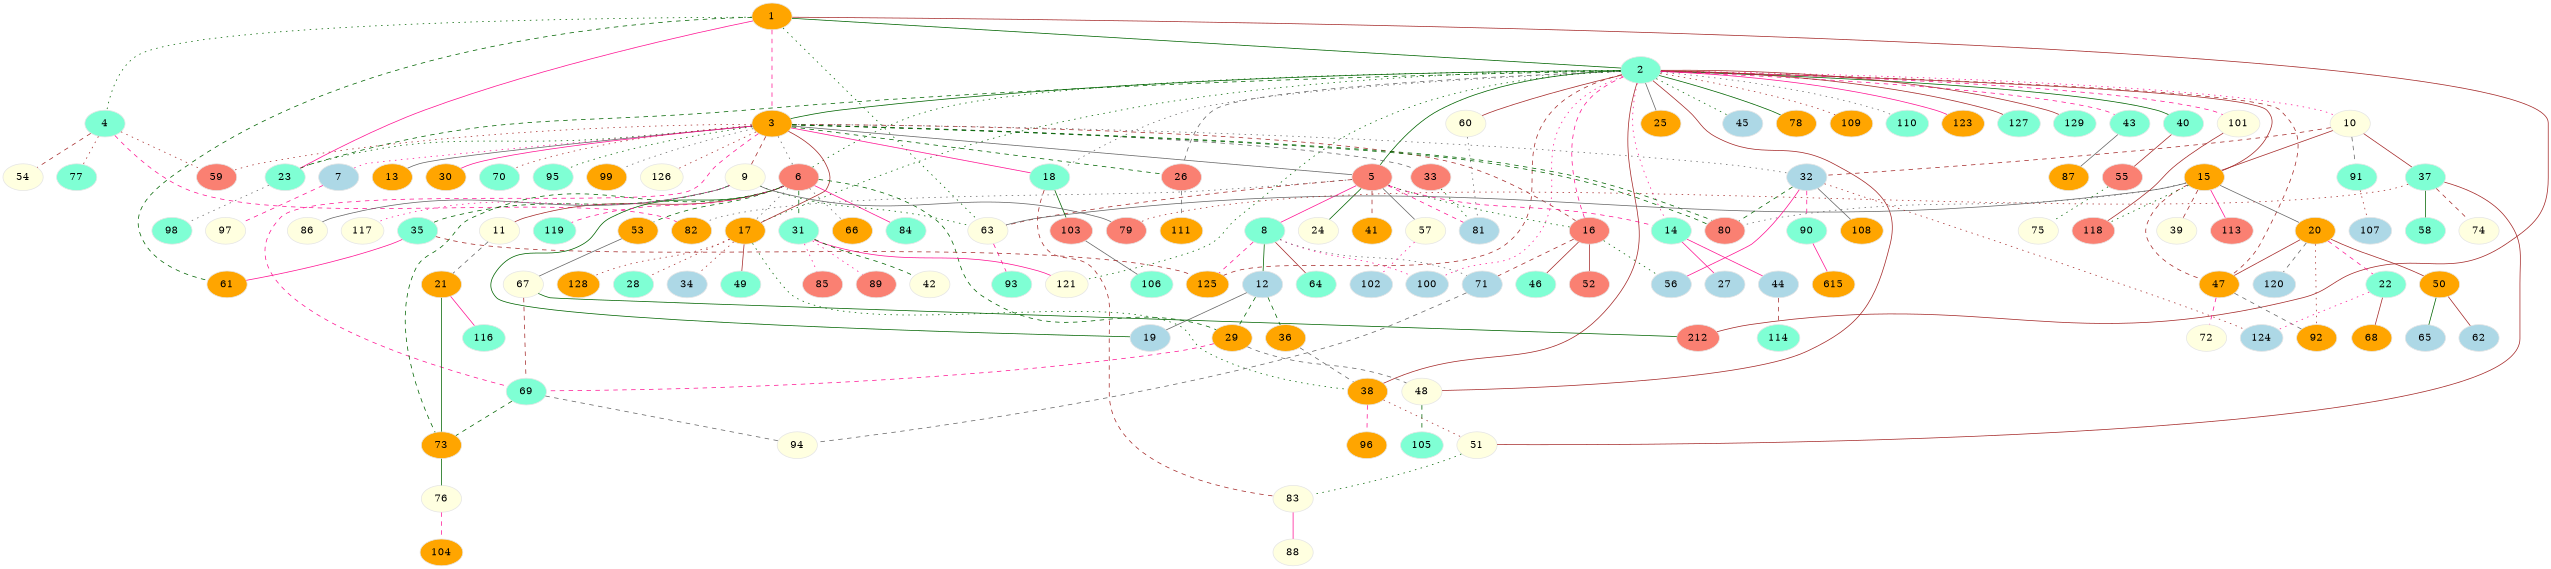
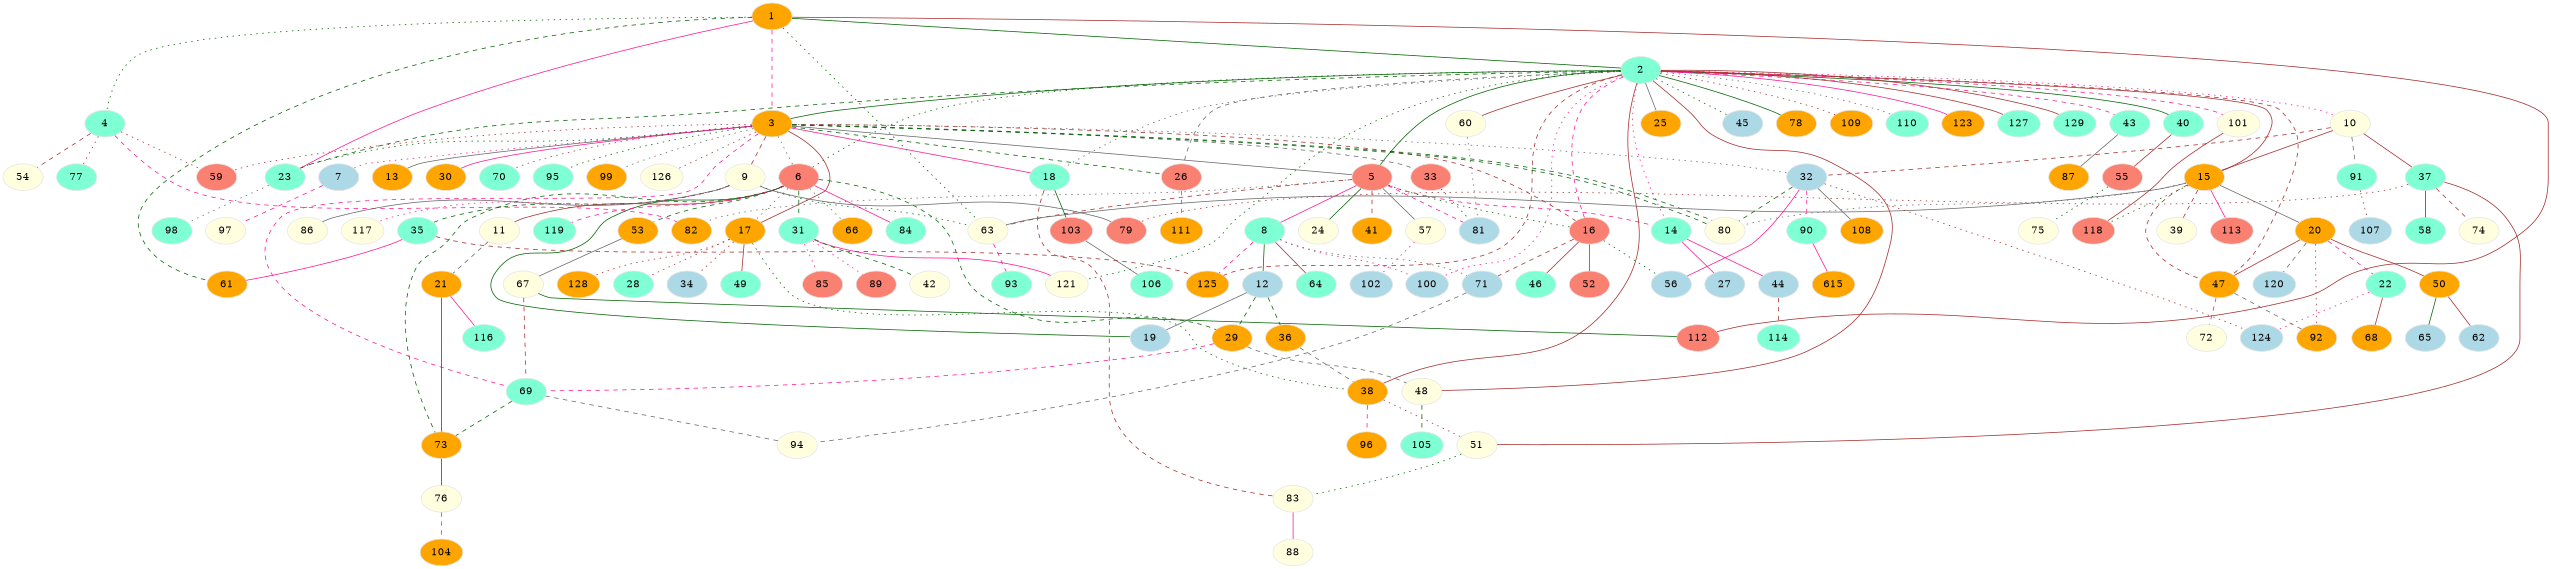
edge "2" -- "17": removed
node "80": fillcolor salmon -> lightyellow
node "212": label "212" -> "112"
